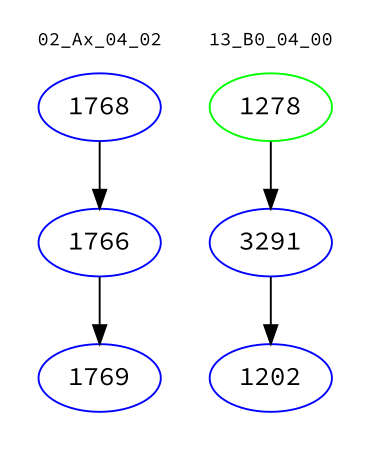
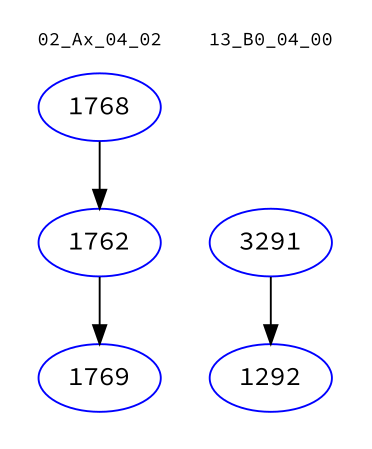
node "1278": removed
node "1766": label "1766" -> "1762"
node "1202": label "1202" -> "1292"
